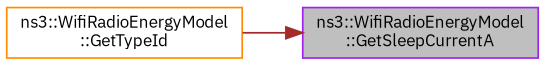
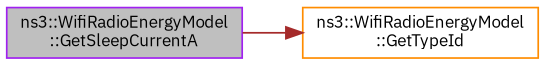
edge "ns3::WifiRadioEnergyModel ::GetTypeId" -> "ns3::WifiRadioEnergyModel ::GetSleepCurrentA": reversed
